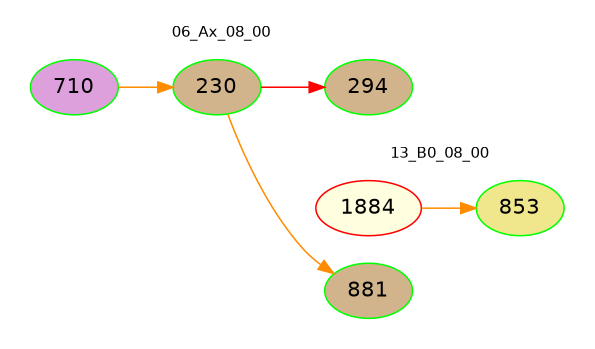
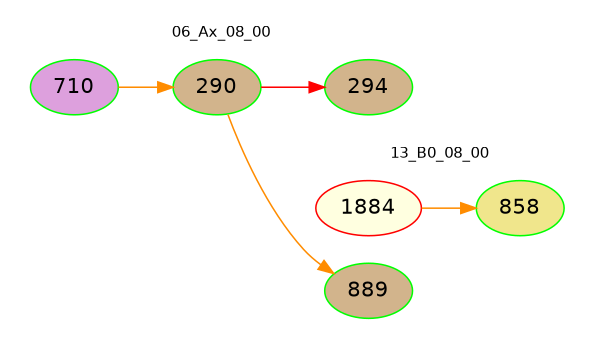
node "230": label "230" -> "290"
node "853": label "853" -> "858"
node "881": label "881" -> "889"
